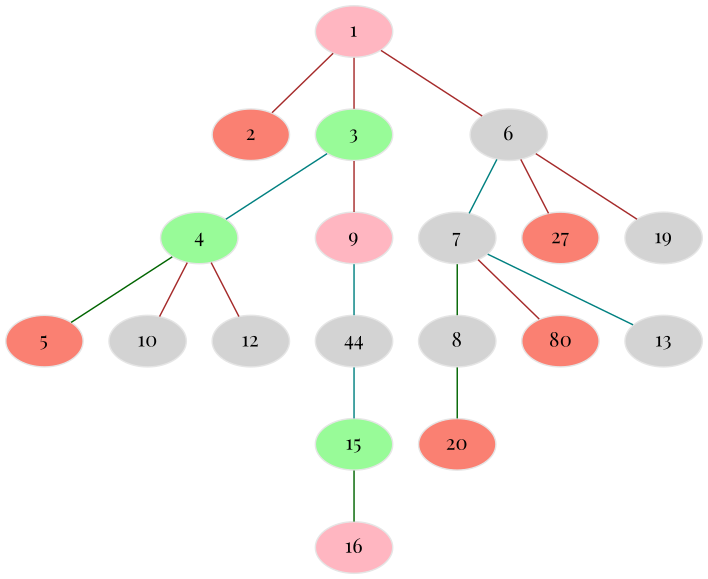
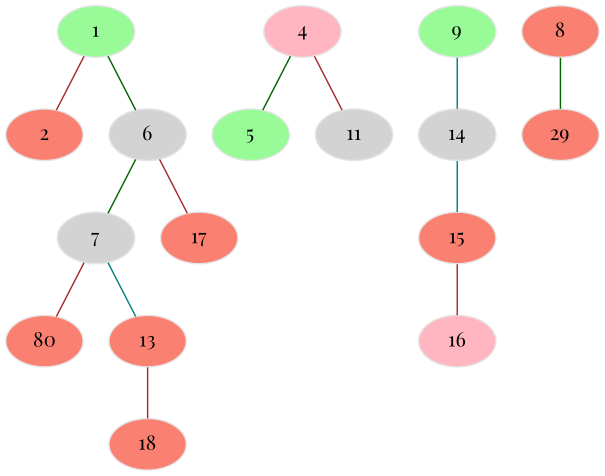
node "1": fillcolor lightpink -> palegreen
edge "1" -- "6": color brown -> darkgreen
node "3": removed
edge "6" -- "7": color teal -> darkgreen
node "4": fillcolor palegreen -> lightpink
node "9": fillcolor lightpink -> palegreen
node "27": label "27" -> "17"
node "19": removed
edge "7" -- "8": removed
node "5": fillcolor salmon -> palegreen
node "10": label "10" -> "11"
node "12": removed
node "44": label "44" -> "14"
node "8": fillcolor lightgrey -> salmon
node "13": fillcolor lightgrey -> salmon
node "18": added
node "15": fillcolor palegreen -> salmon
node "20": label "20" -> "29"
edge "15" -- "16": color darkgreen -> brown
